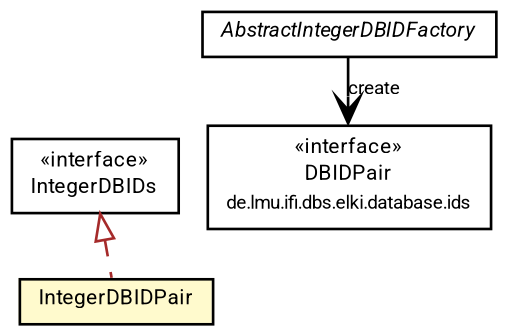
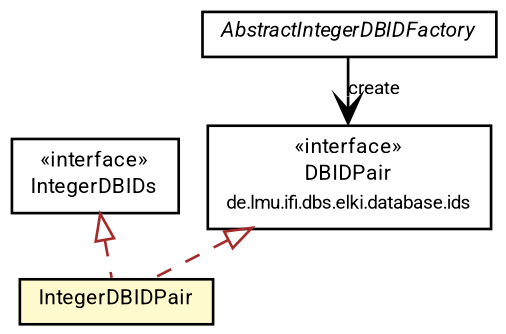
edge "IntegerDBIDPair" -> "DBIDPair": added
